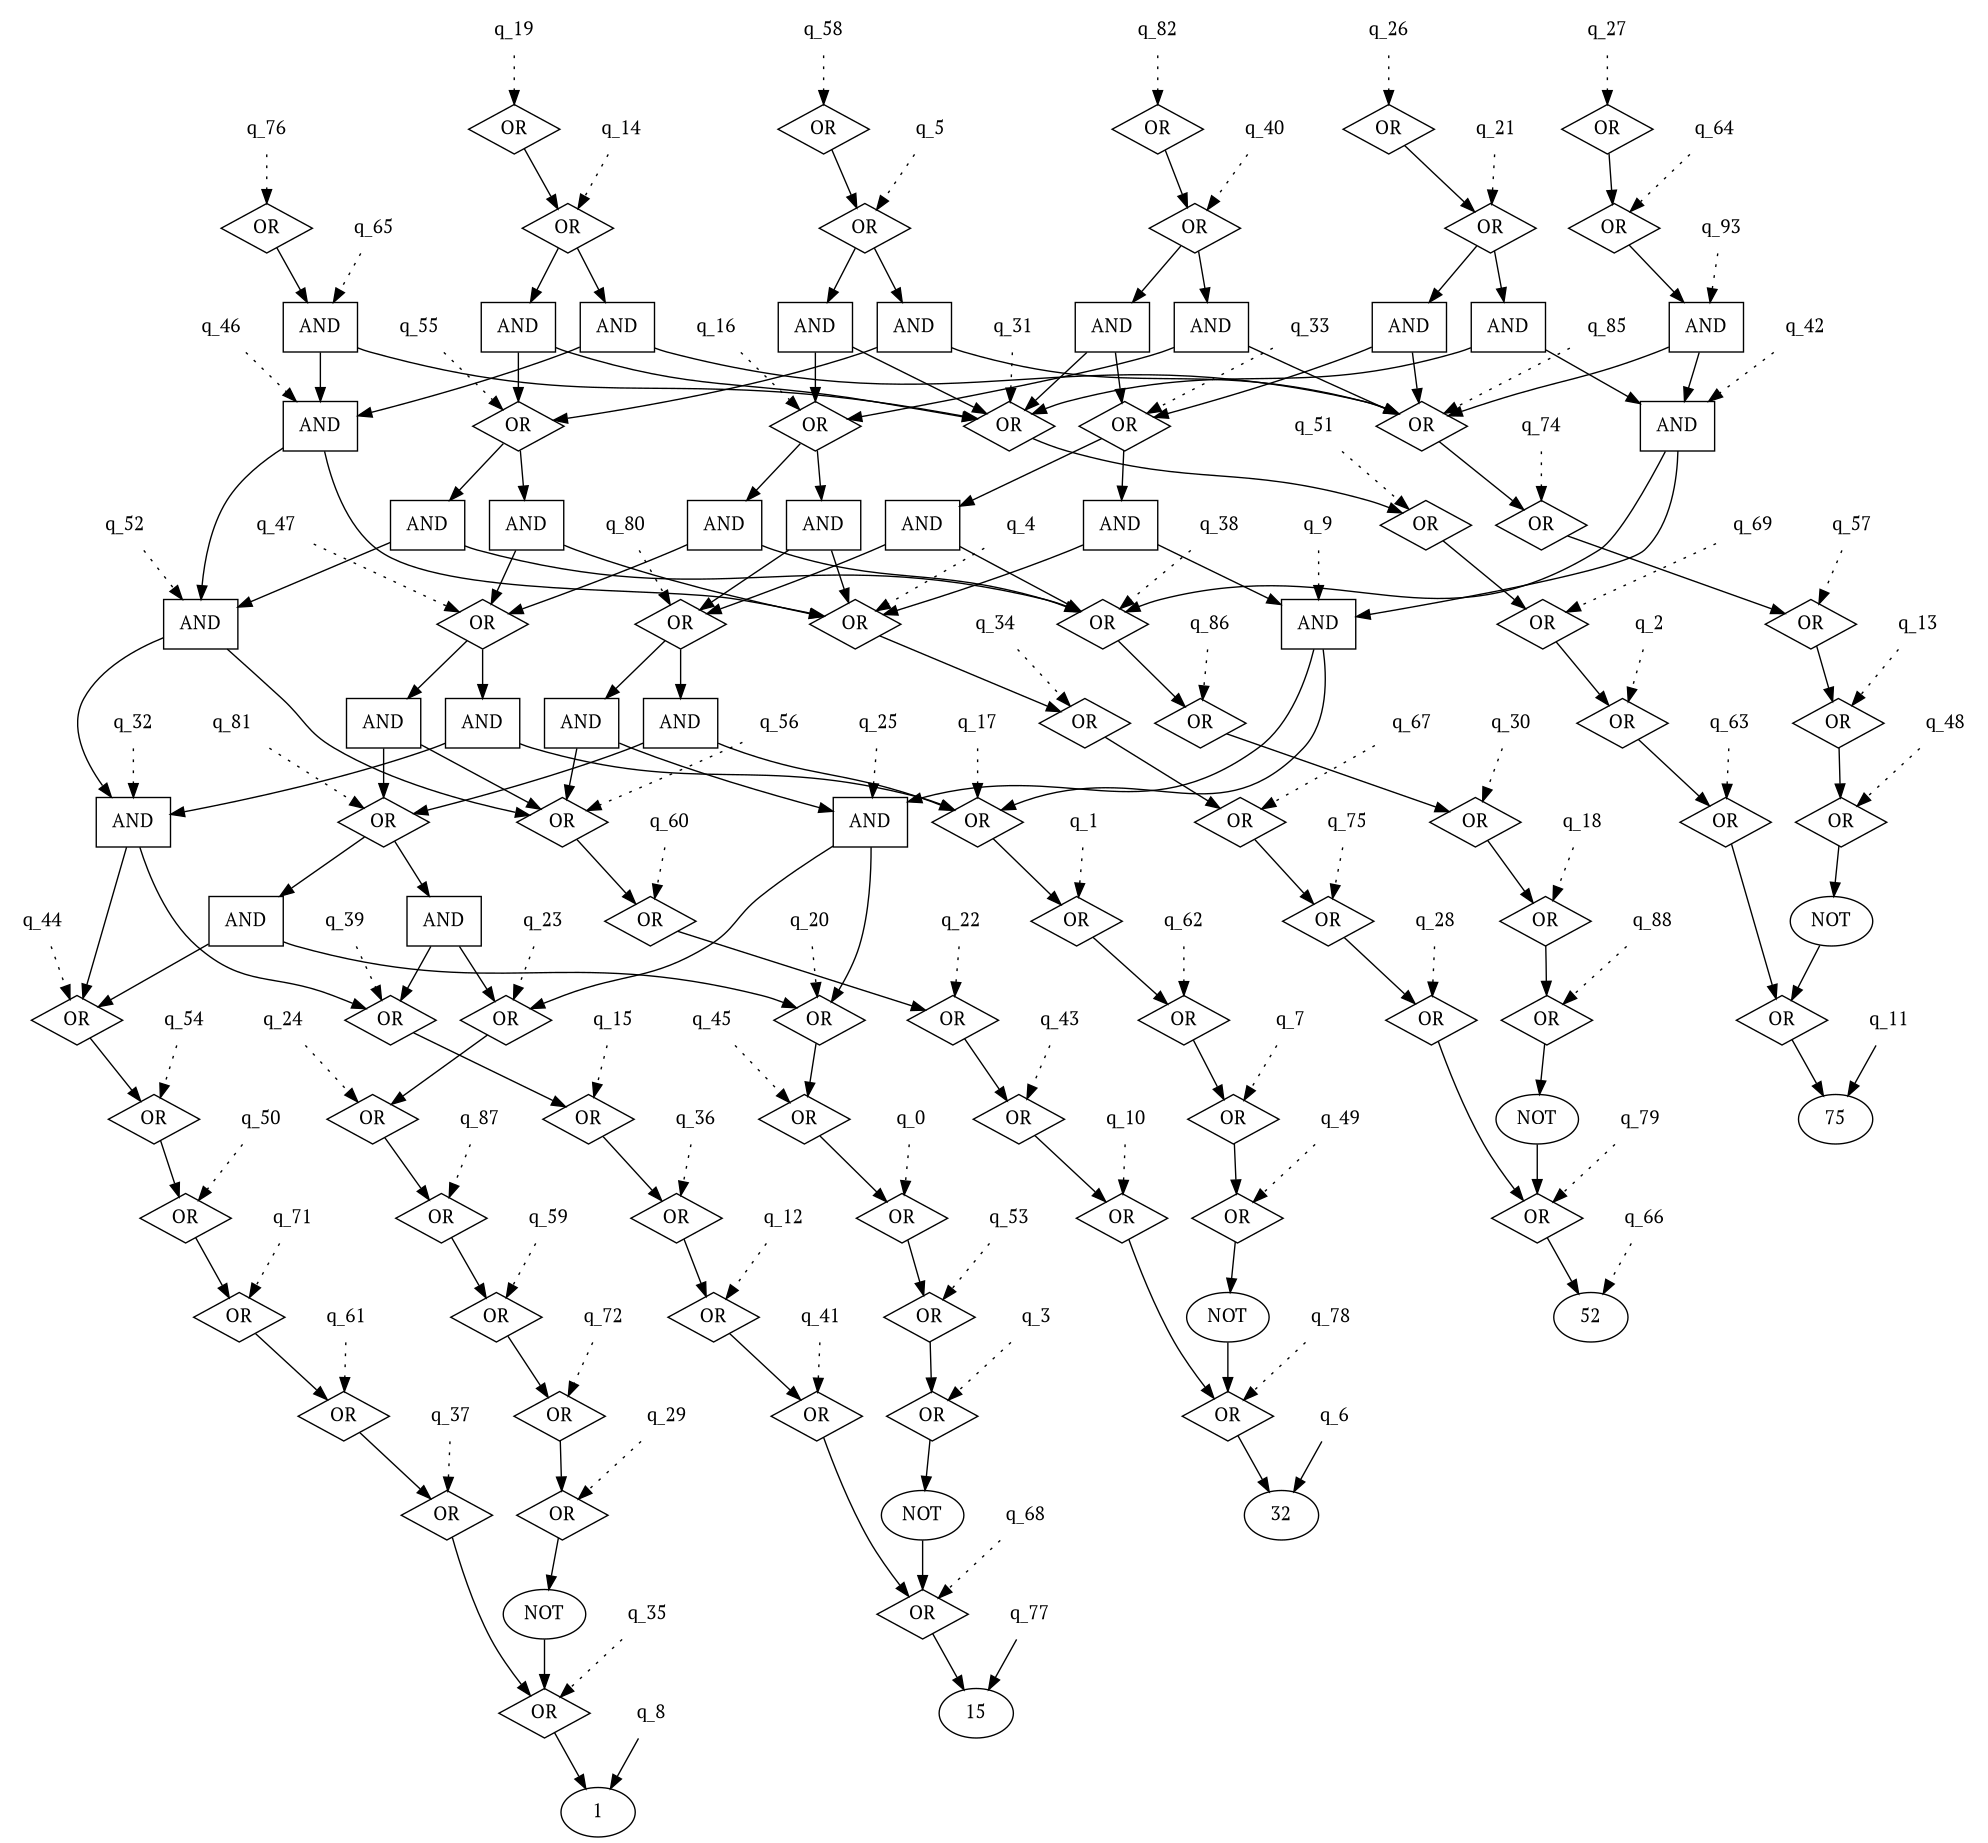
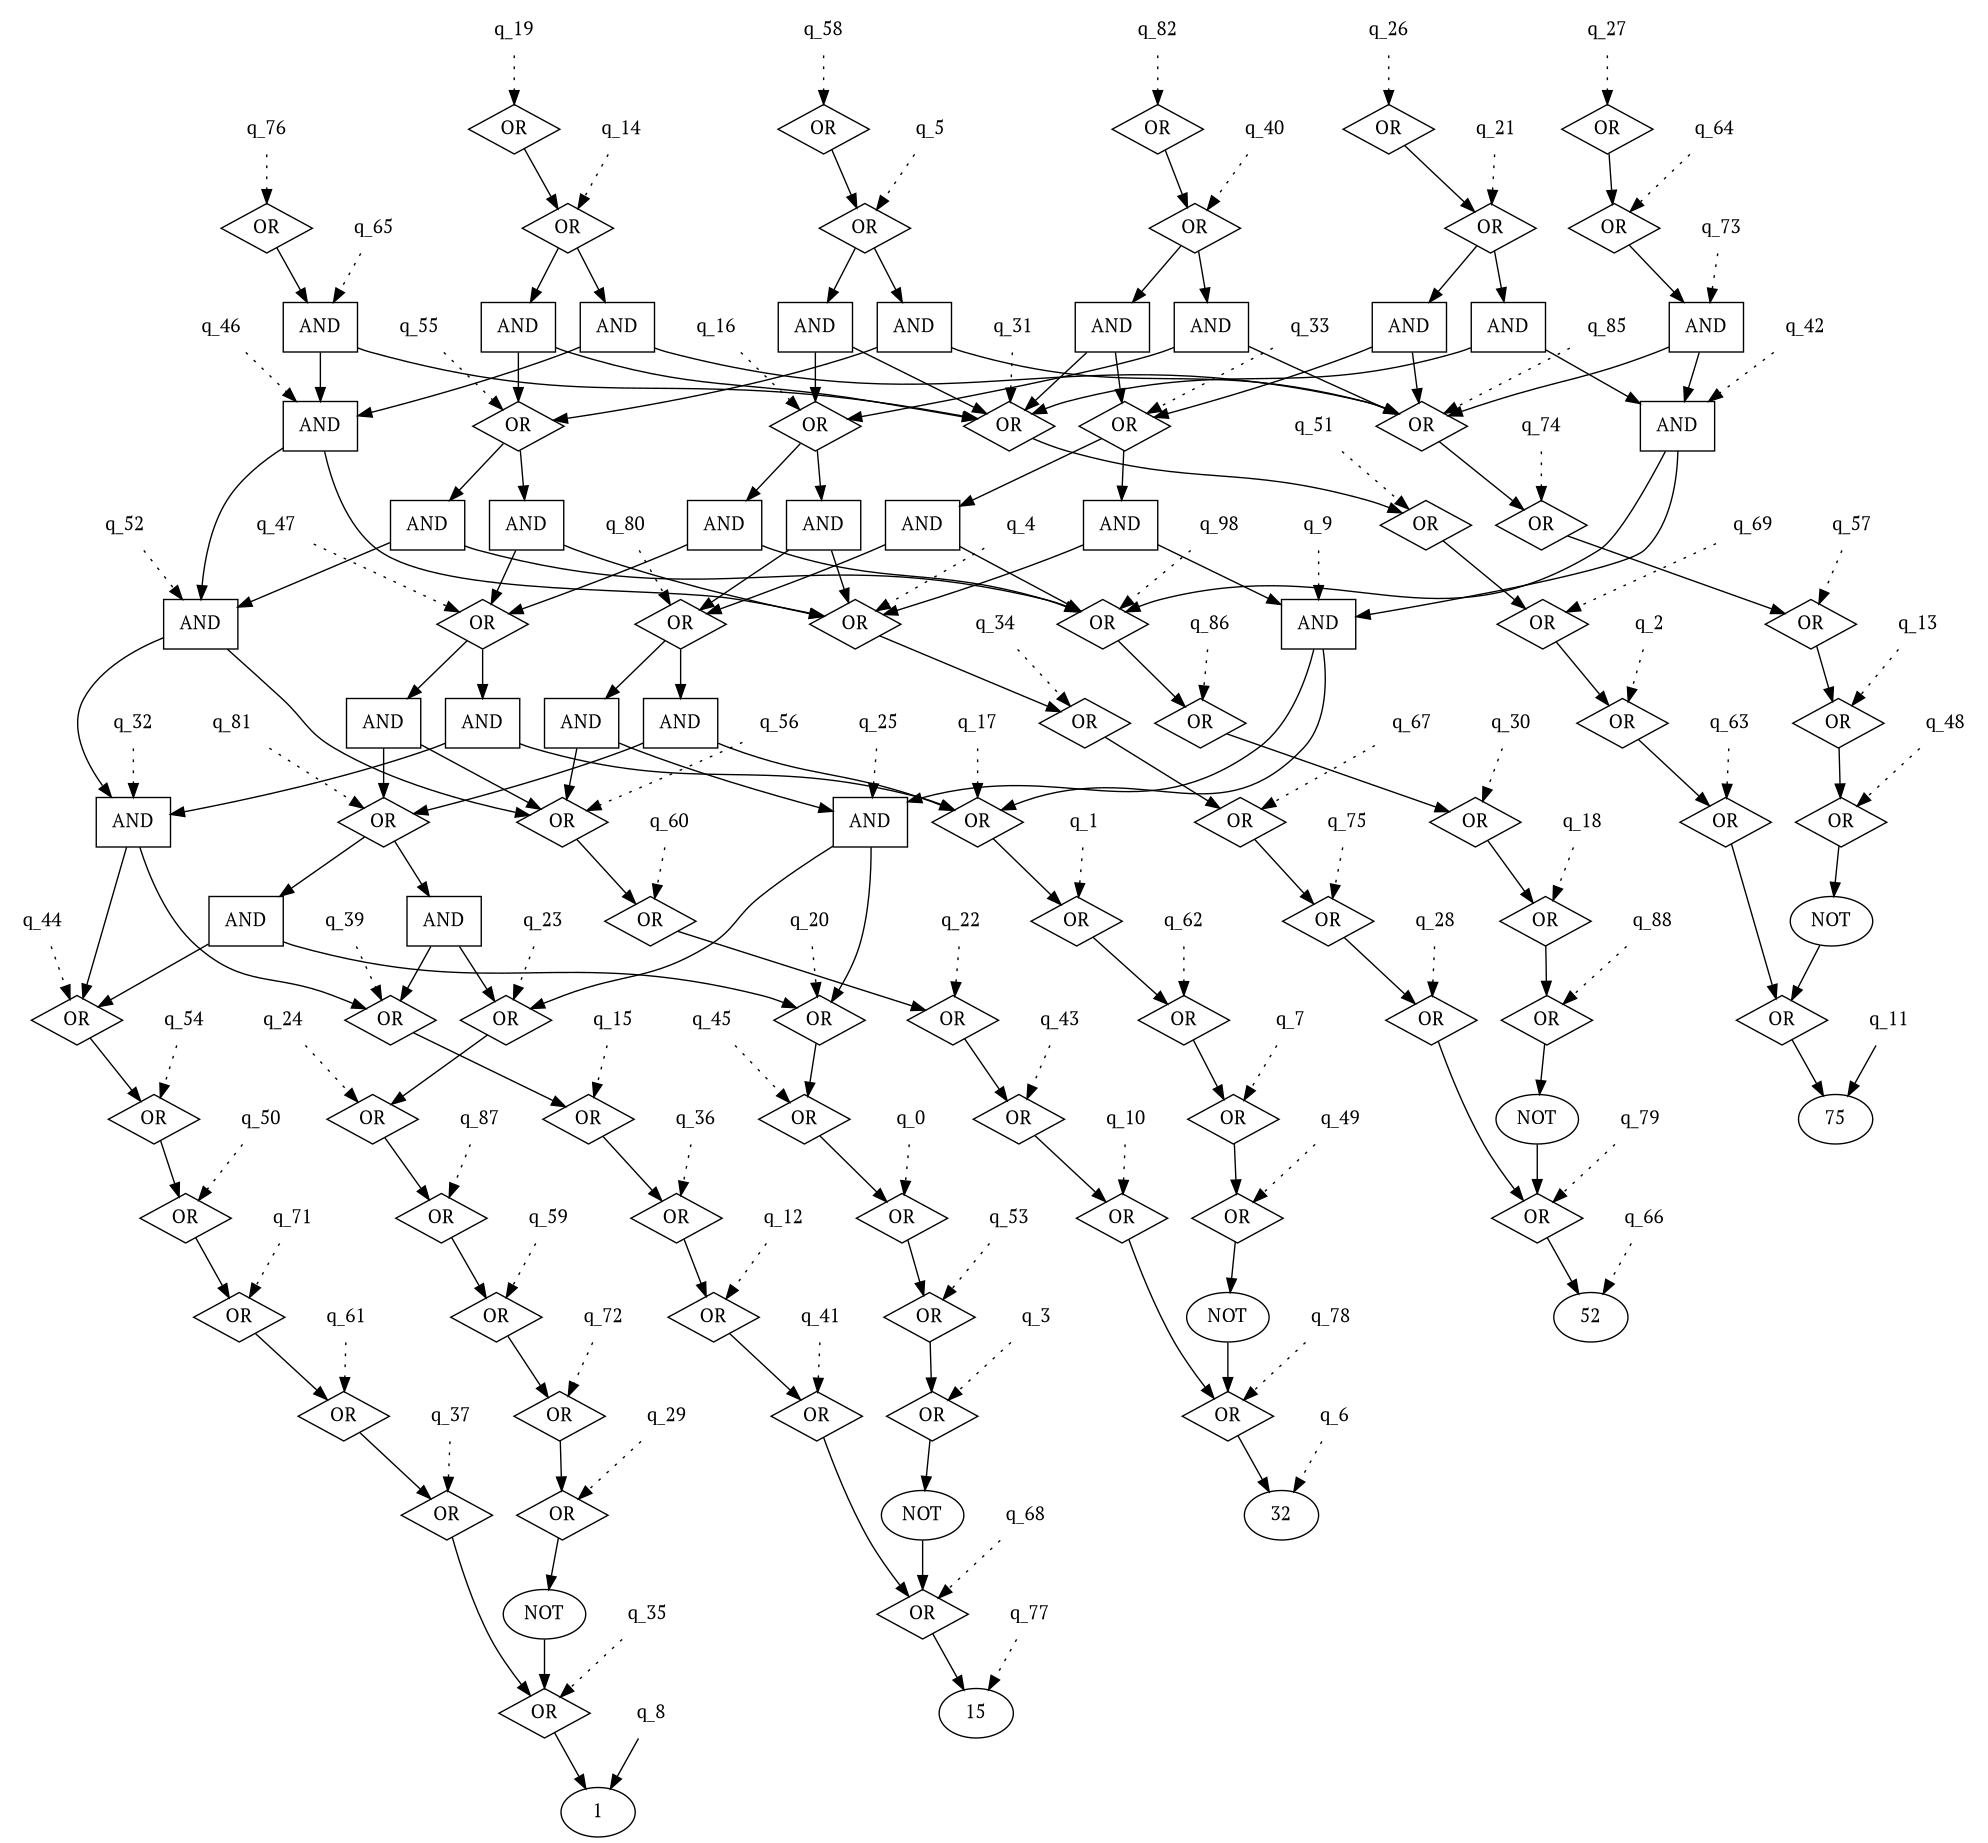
node "q_93": label "q_93" -> "q_73"
node "q_38": label "q_38" -> "q_98"
edge "q_6" -> "32": style solid -> dotted
edge "q_77" -> "15": style solid -> dotted
